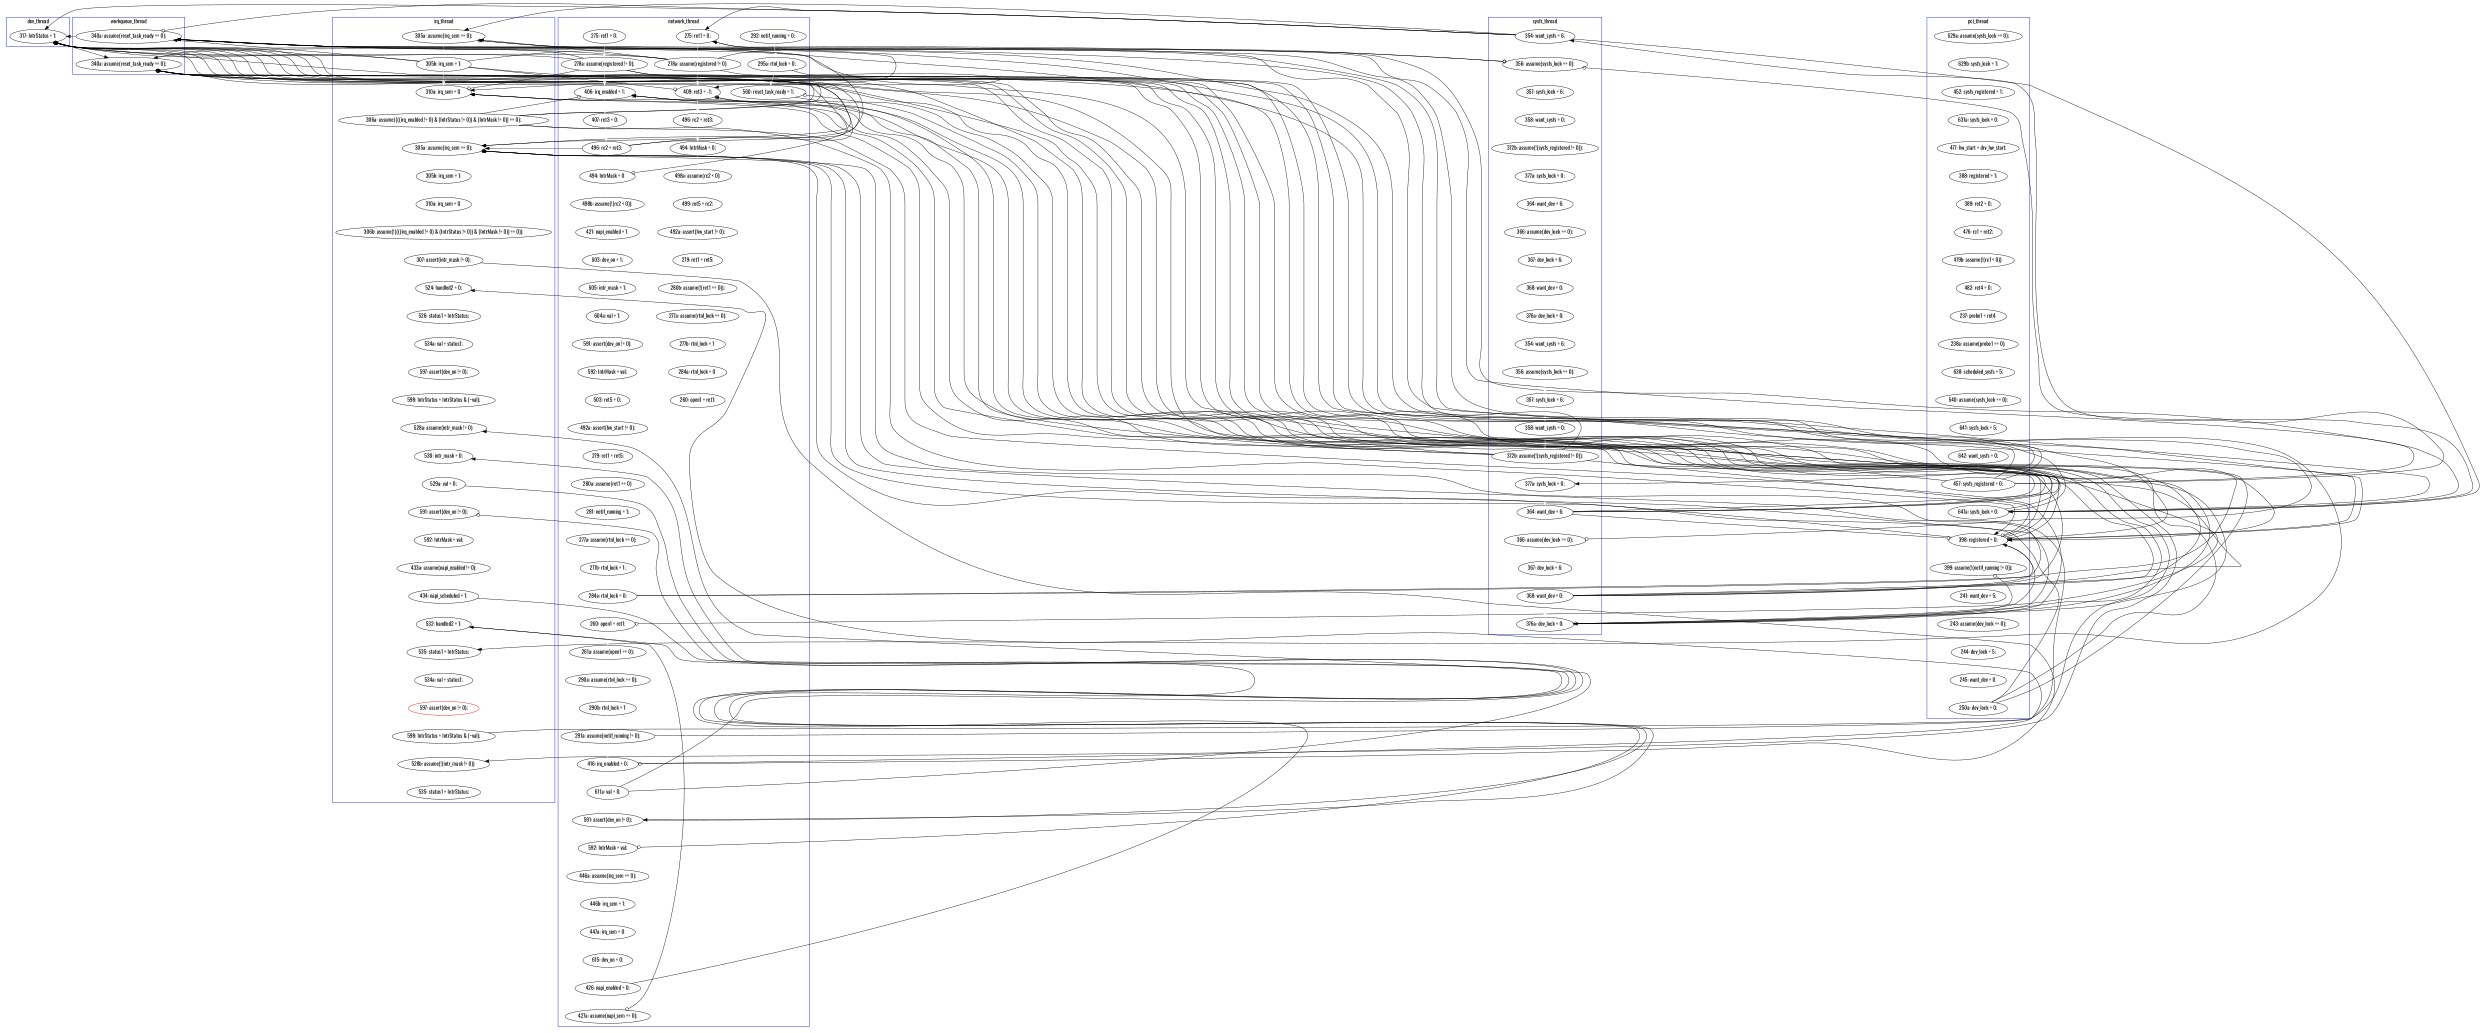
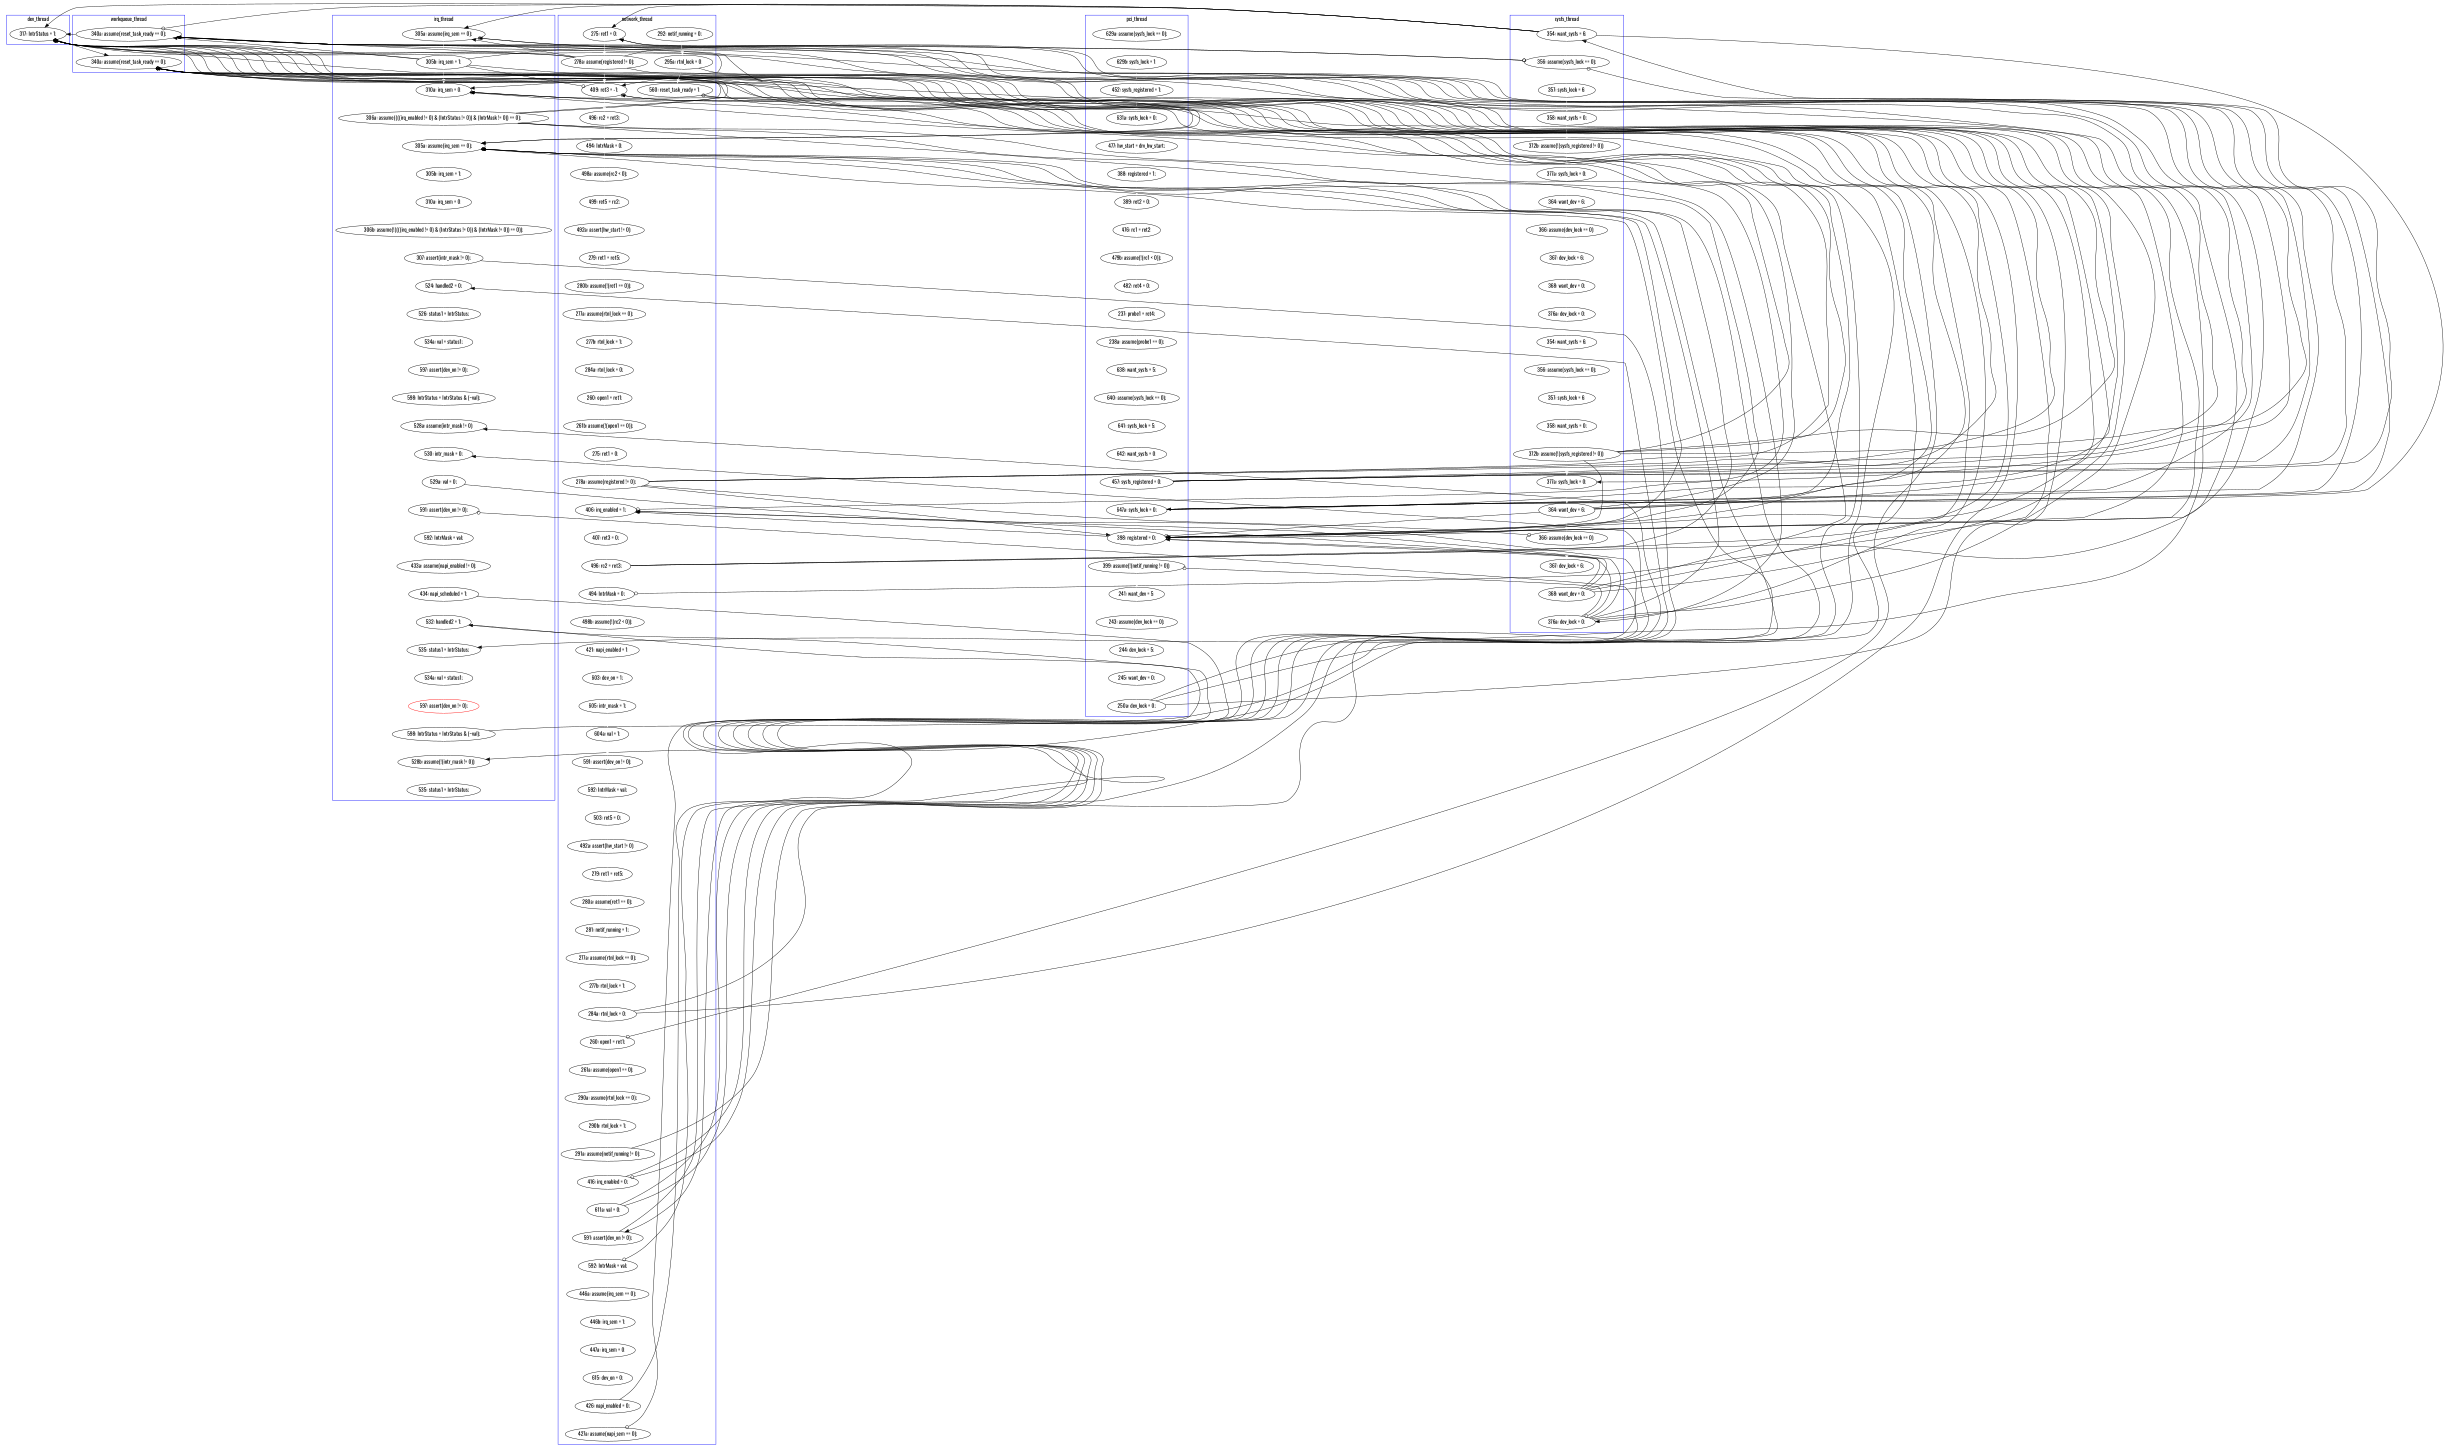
node "638: scheduled_sysfs = 5;": label "638: scheduled_sysfs = 5;" -> "638: want_sysfs = 5;"
node "261b: assume(!(open1 == 0));": added
